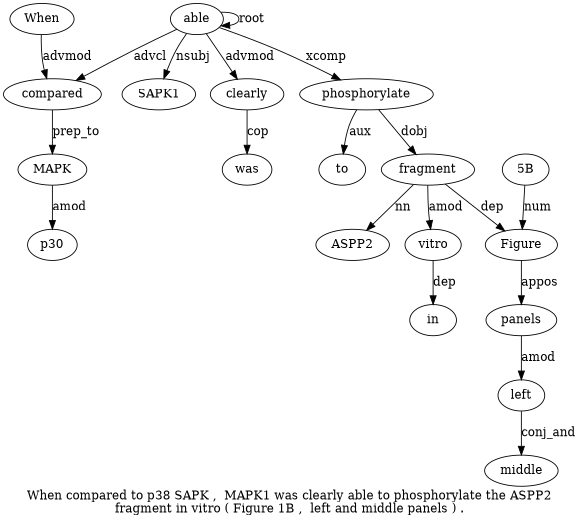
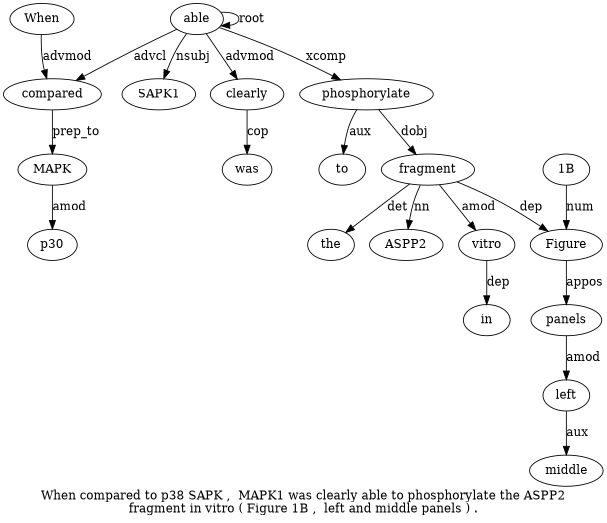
node "5B": label "5B" -> "1B"
node "the": added
edge "left" -> "middle": label "conj_and" -> "aux"
